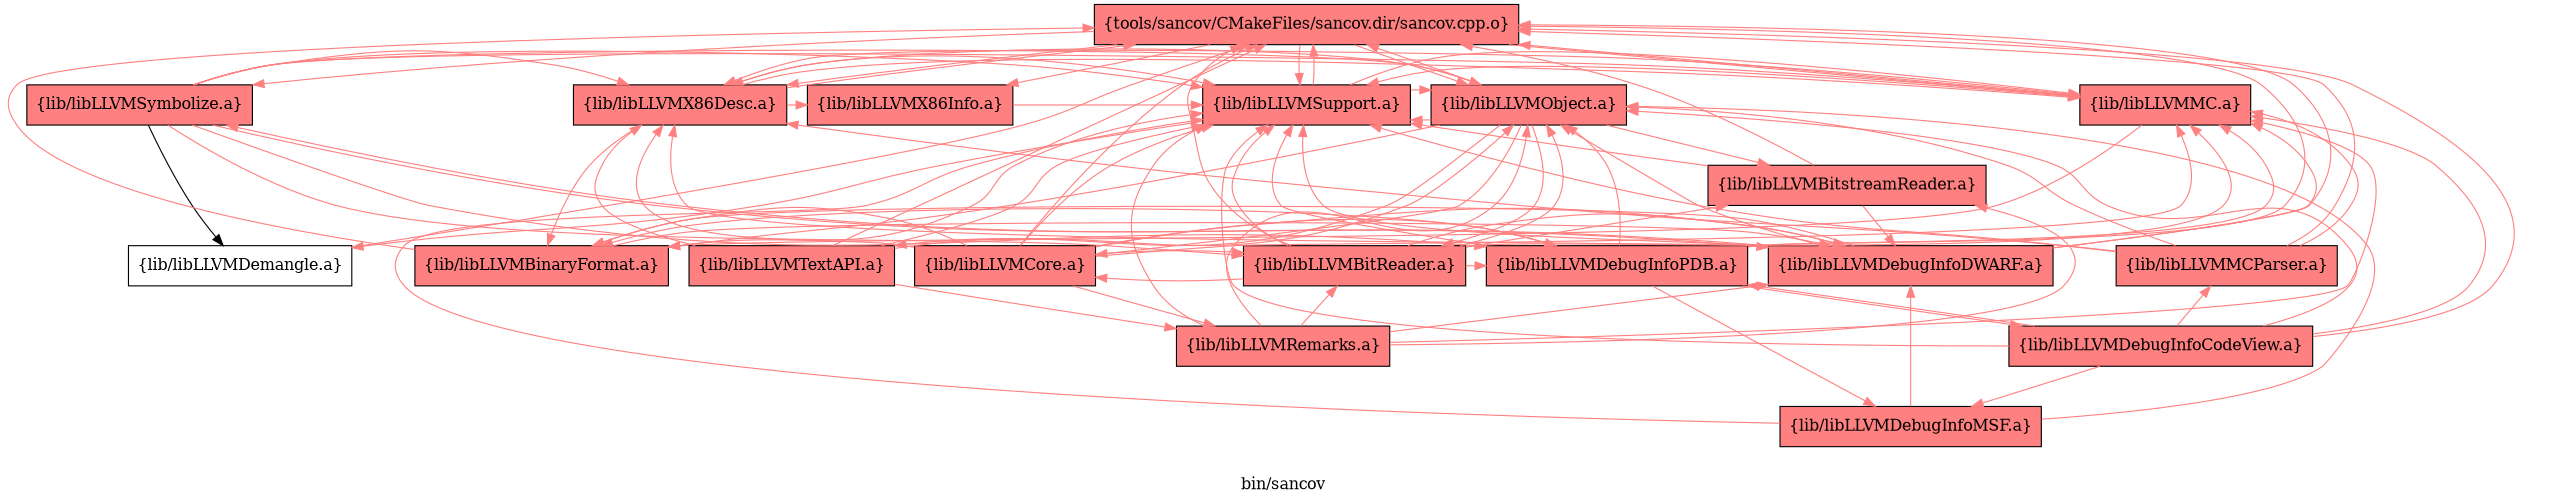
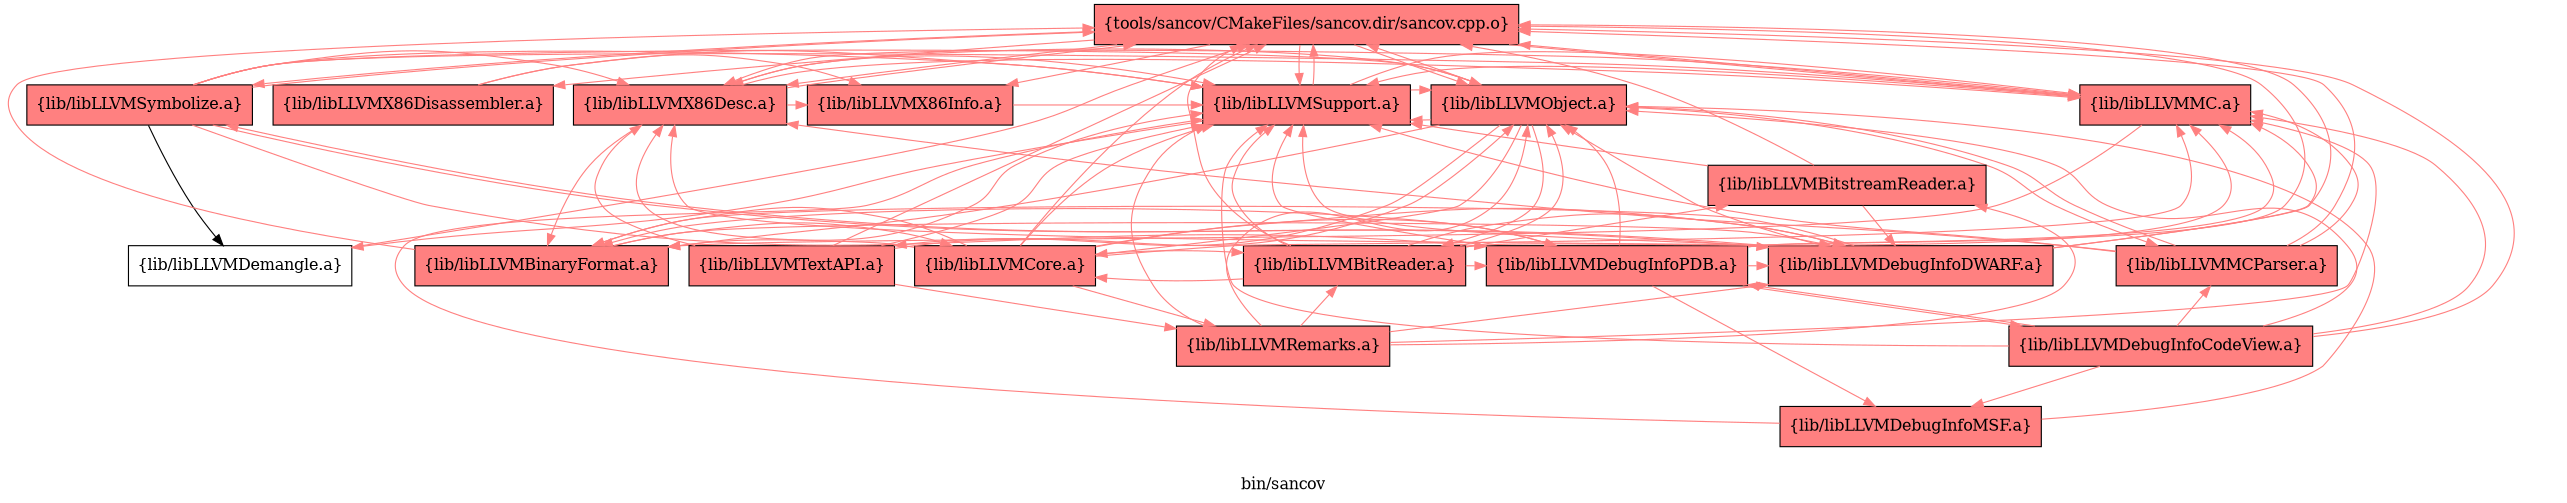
node "{lib/libLLVMX86Disassembler.a}": added
edge "{lib/libLLVMObject.a}" -> "{lib/libLLVMBitstreamReader.a}": now "{lib/libLLVMObject.a}" -> "{lib/libLLVMMCParser.a}"
edge "{lib/libLLVMSymbolize.a}" -> "{lib/libLLVMBitReader.a}": now "{lib/libLLVMSymbolize.a}" -> "{tools/sancov/CMakeFiles/sancov.dir/sancov.cpp.o}"
edge "{lib/libLLVMBinaryFormat.a}" -> "{lib/libLLVMCore.a}": added
edge "{lib/libLLVMDebugInfoMSF.a}" -> "{lib/libLLVMDebugInfoDWARF.a}": now "{lib/libLLVMDebugInfoPDB.a}" -> "{lib/libLLVMDebugInfoDWARF.a}"
